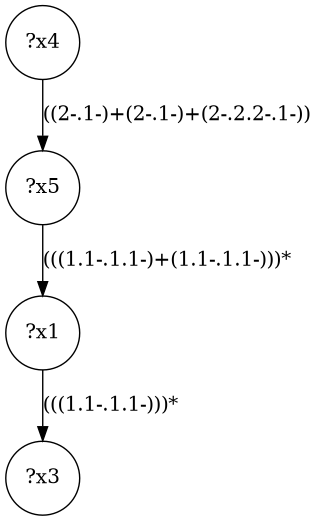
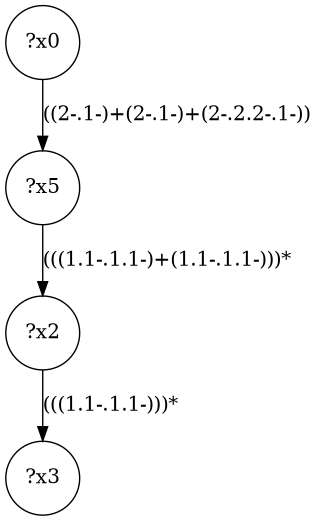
node "?x4": label "?x4" -> "?x0"
node "?x1": label "?x1" -> "?x2"
